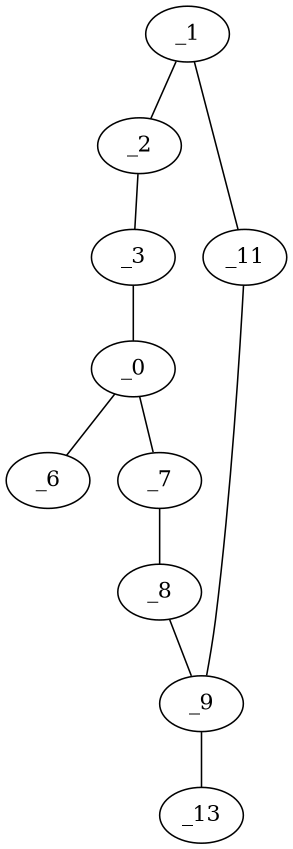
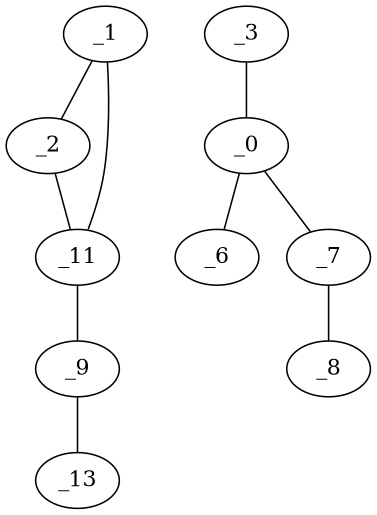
edge "_2" -- "_3": now "_2" -- "_11"
edge "_8" -- "_9": removed
